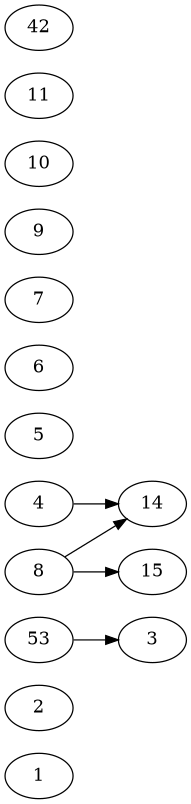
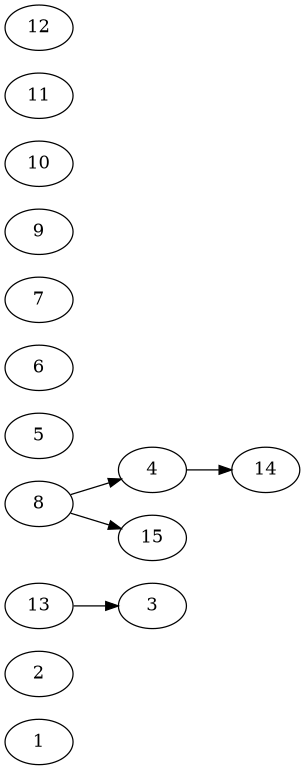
node "42": label "42" -> "12"
edge "8" -> "14": now "8" -> "4"
node "53": label "53" -> "13"
